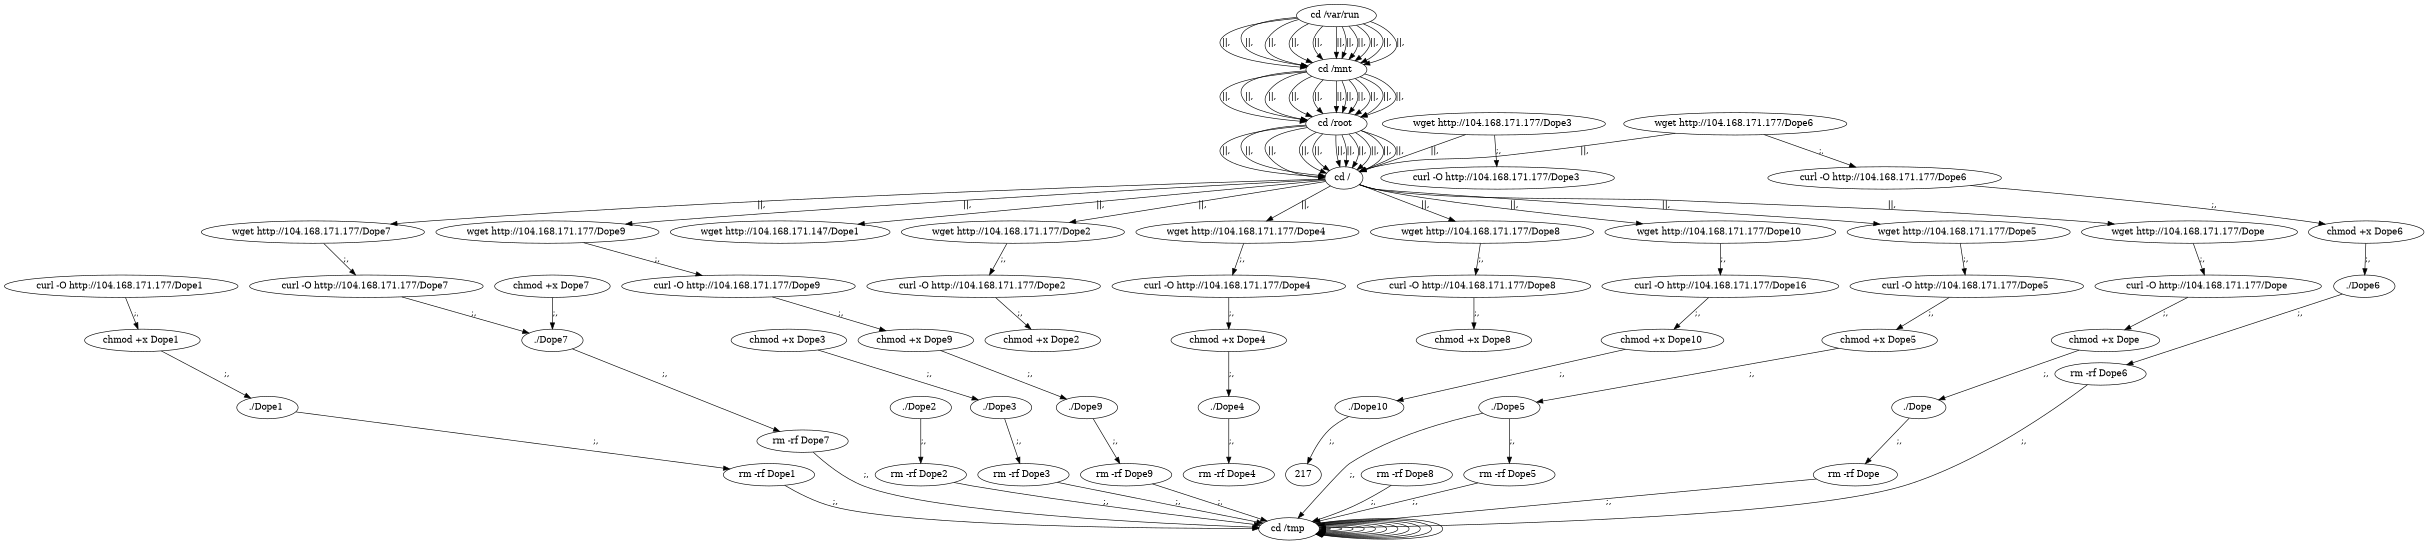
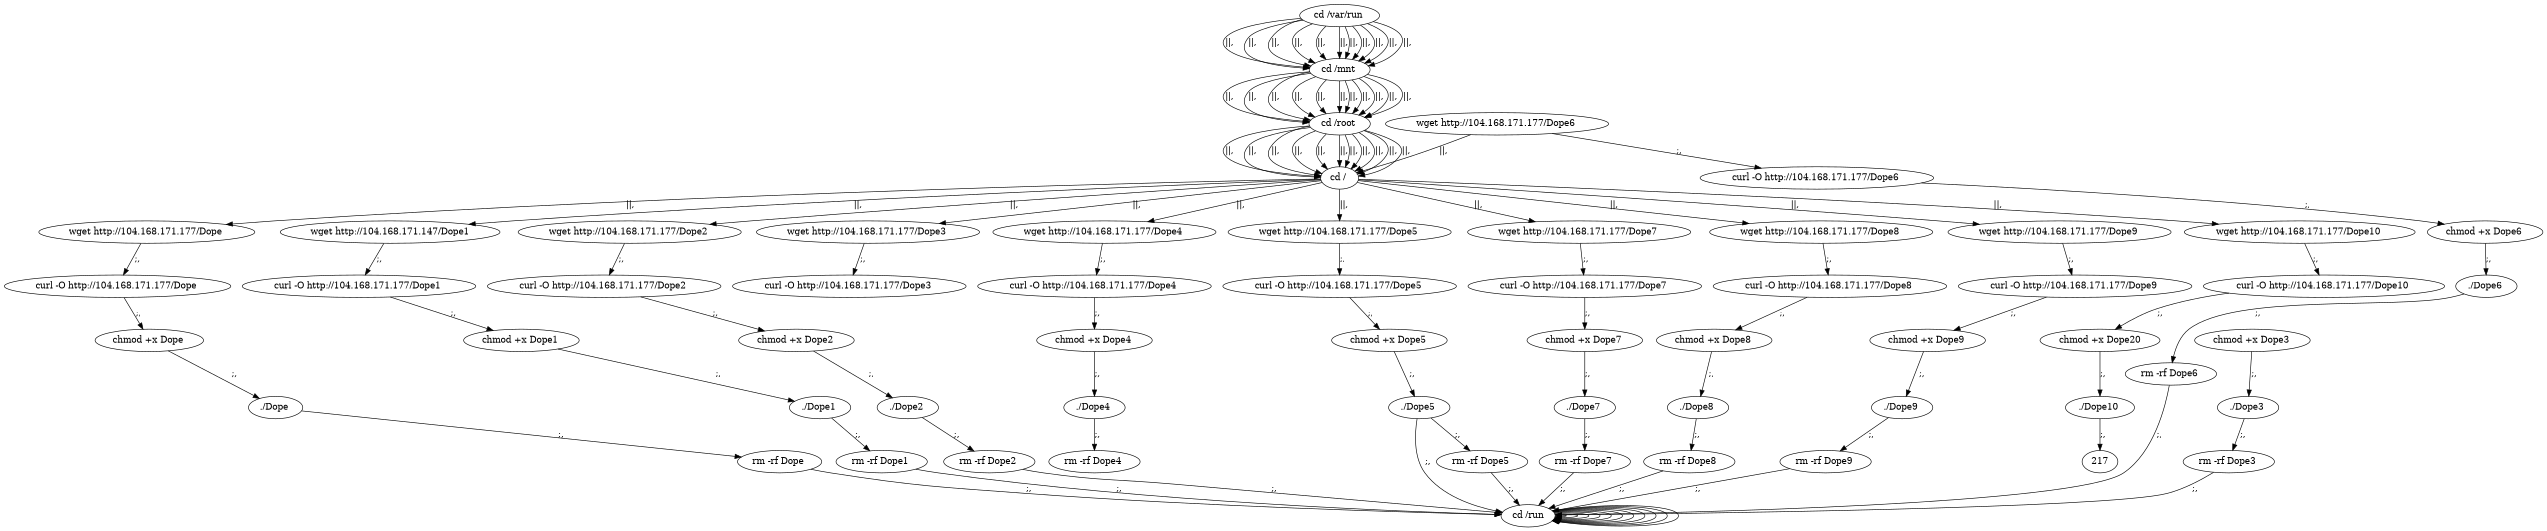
edge "wget http://104.168.171.177/Dope3" -> "cd /": reversed
edge "wget http://104.168.171.147/Dope1" -> "curl -O http://104.168.171.177/Dope1": added, label ";,"
node "curl -O http://104.168.171.177/Dope16": label "curl -O http://104.168.171.177/Dope16" -> "curl -O http://104.168.171.177/Dope10"
edge "curl -O http://104.168.171.177/Dope7" -> "./Dope7": now "curl -O http://104.168.171.177/Dope7" -> "chmod +x Dope7"
node "chmod +x Dope10": label "chmod +x Dope10" -> "chmod +x Dope20"
edge "chmod +x Dope2" -> "./Dope2": added, label ";,"
node "./Dope8": added
node "cd /tmp": label "cd /tmp" -> "cd /run"
